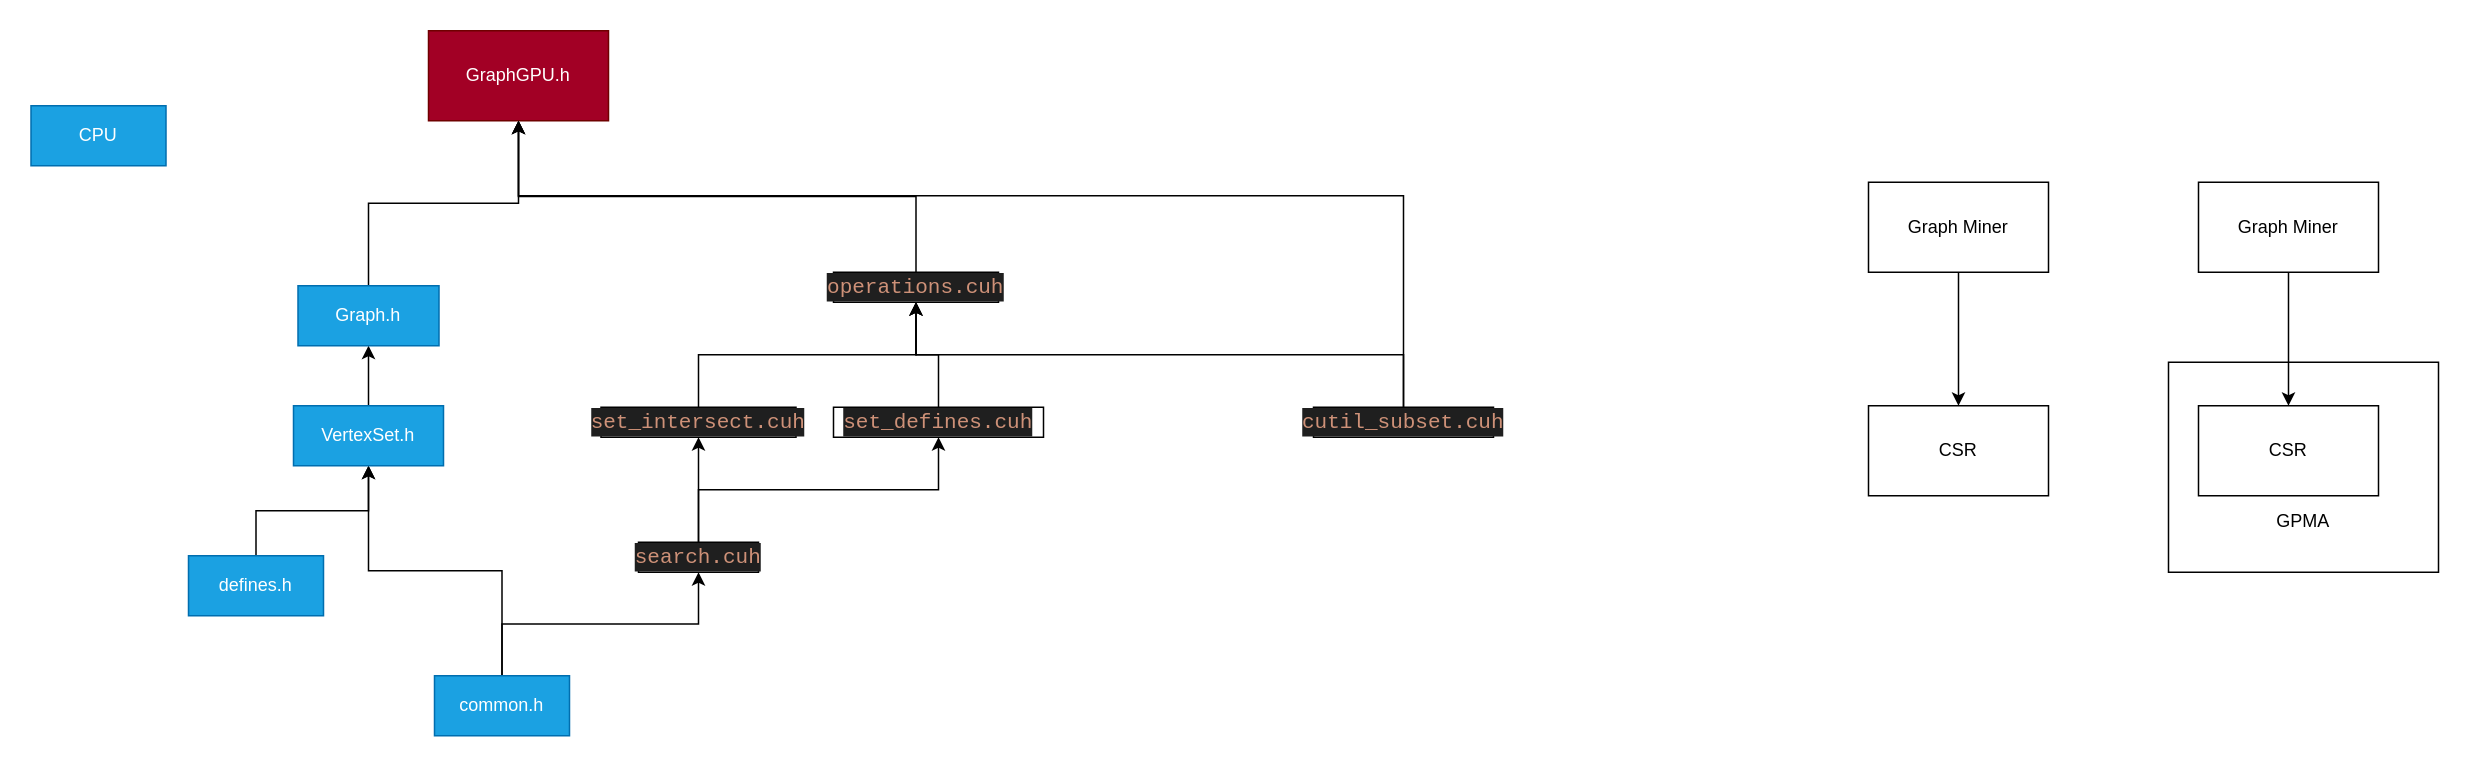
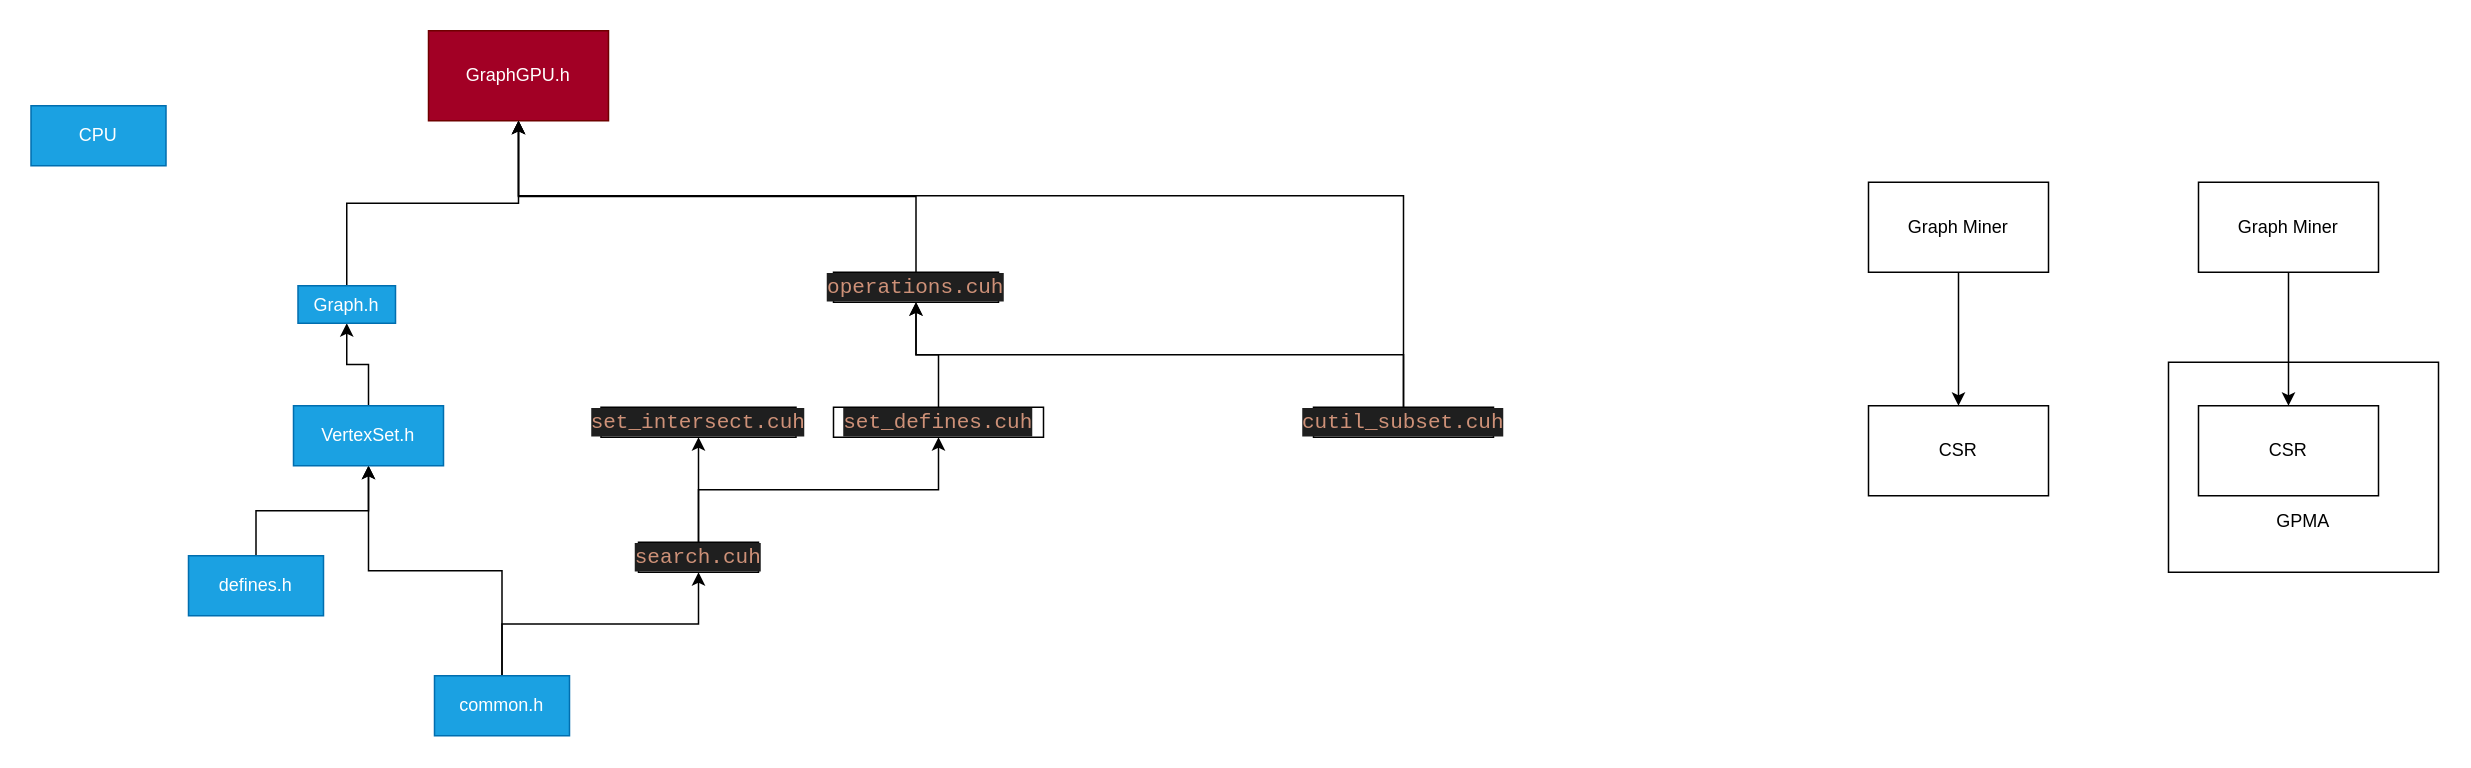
node "Graph.h": size 141x60 -> 98x38
edge "set_intersect.cuh" -> "operations.cuh": removed
